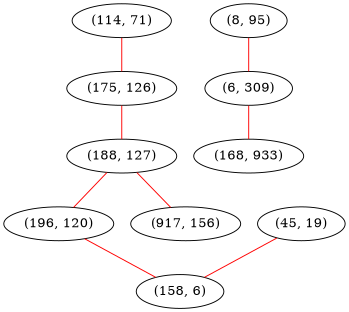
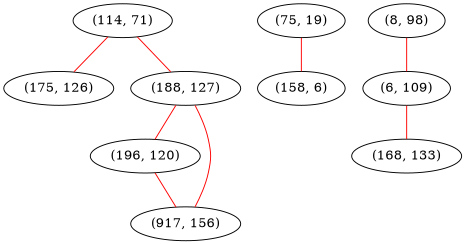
node "(8, 95)": label "(8, 95)" -> "(8, 98)"
node "(6, 309)": label "(6, 309)" -> "(6, 109)"
edge "(175, 126)" -- "(188, 127)": now "(114, 71)" -- "(188, 127)"
node "(168, 933)": label "(168, 933)" -> "(168, 133)"
node "(45, 19)": label "(45, 19)" -> "(75, 19)"
edge "(196, 120)" -- "(158, 6)": now "(196, 120)" -- "(917, 156)"
